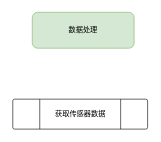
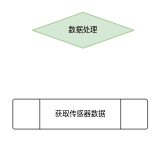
node "数据处理": shape rounded rectangle -> diamond
